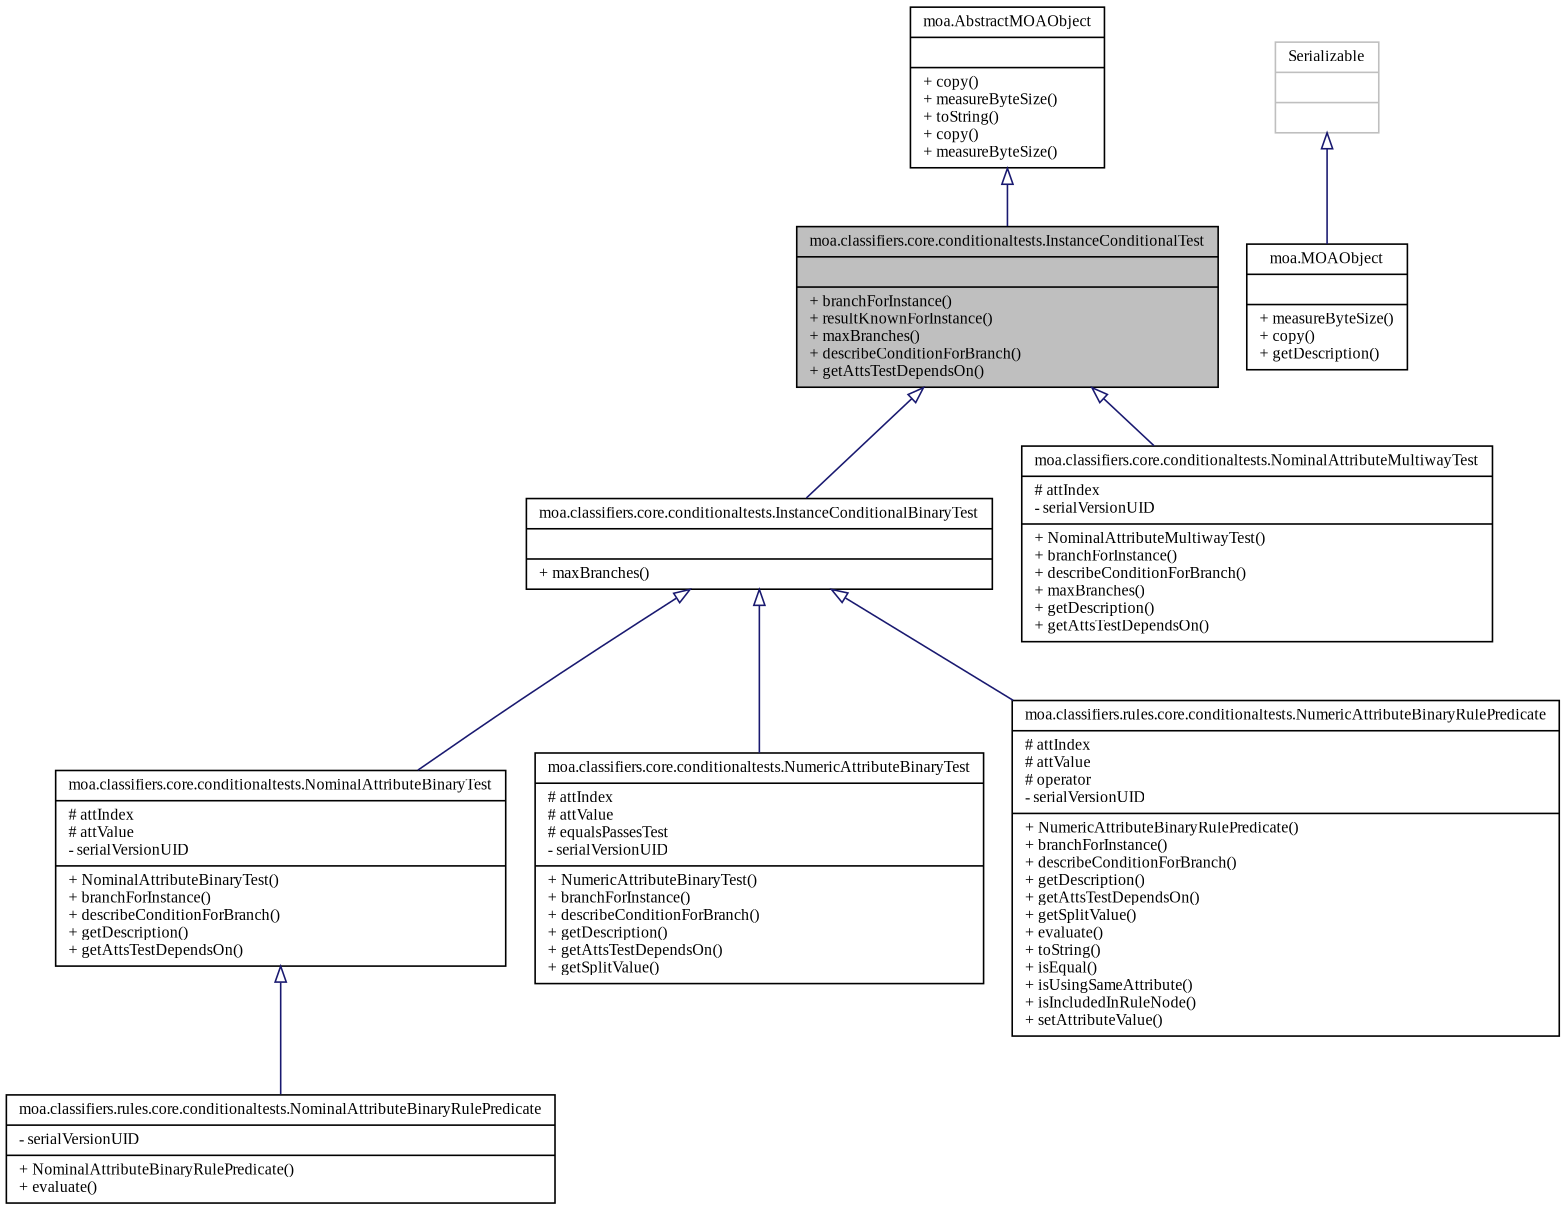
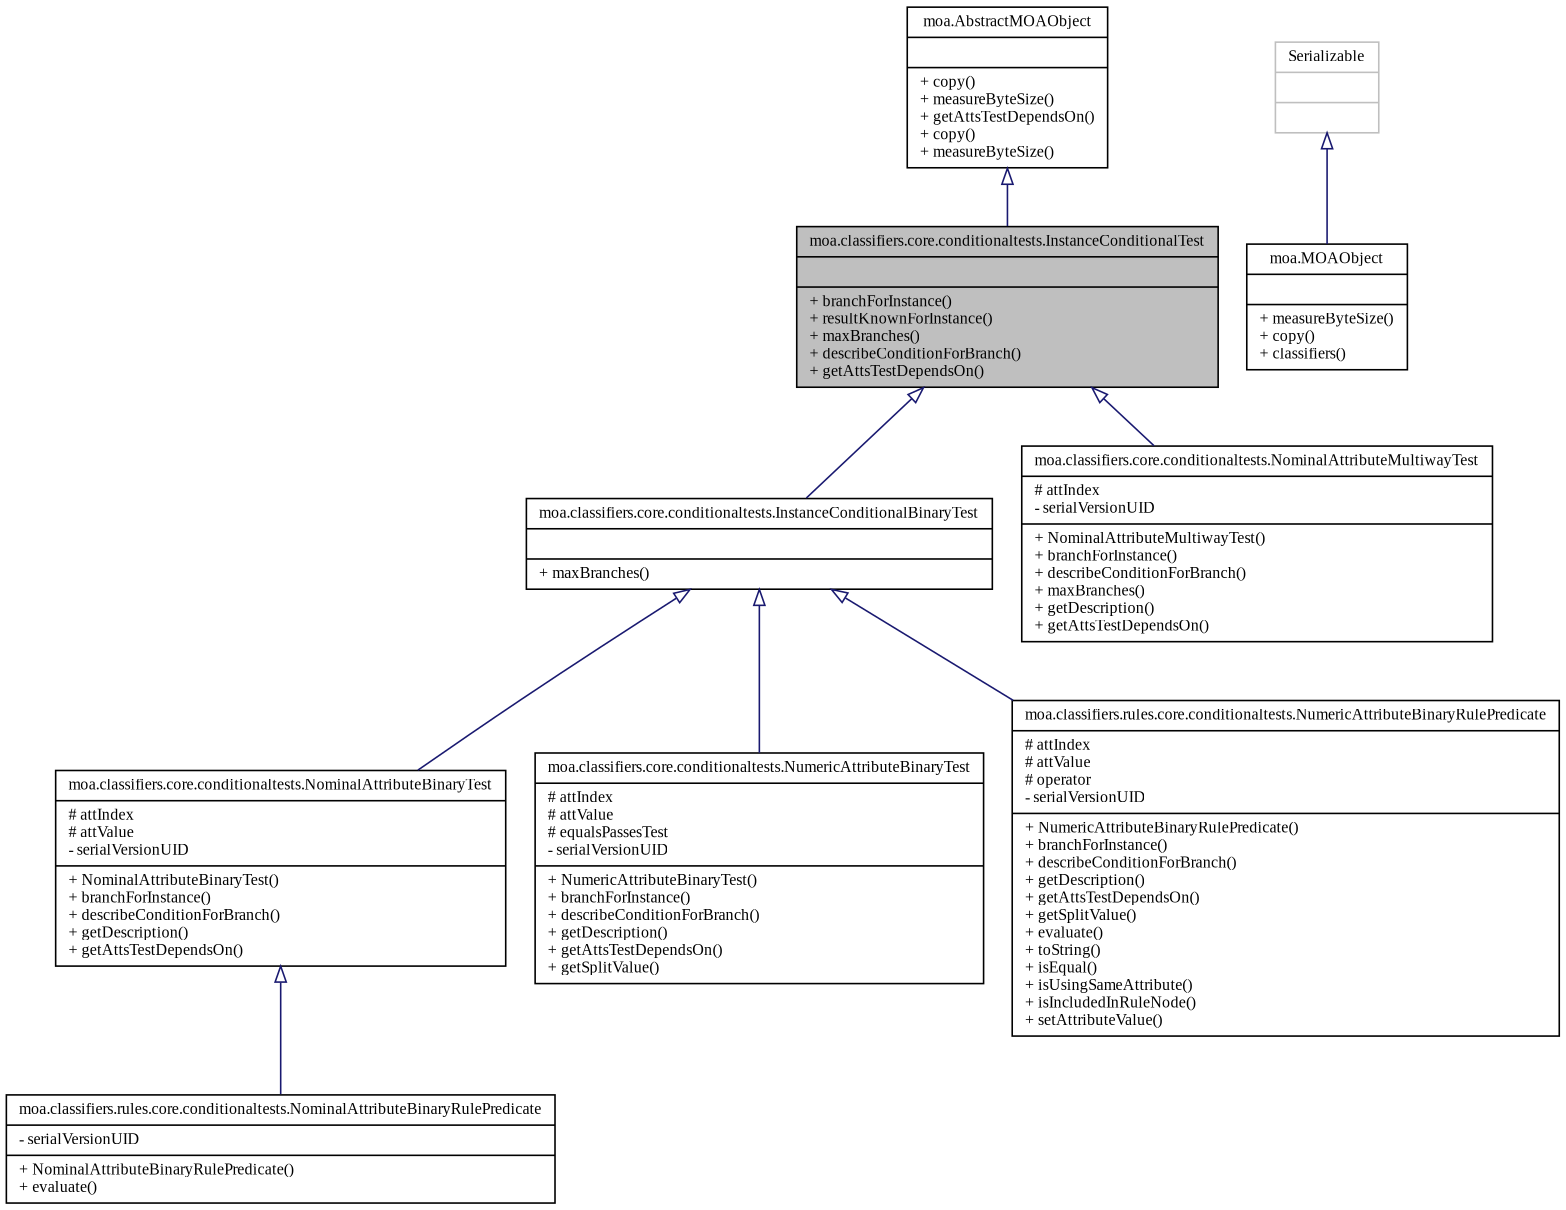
node "moa.AbstractMOAObject": text "+ toString()" -> "+ getAttsTestDependsOn()"
node "moa.MOAObject": text "+ getDescription()" -> "+ classifiers()"
